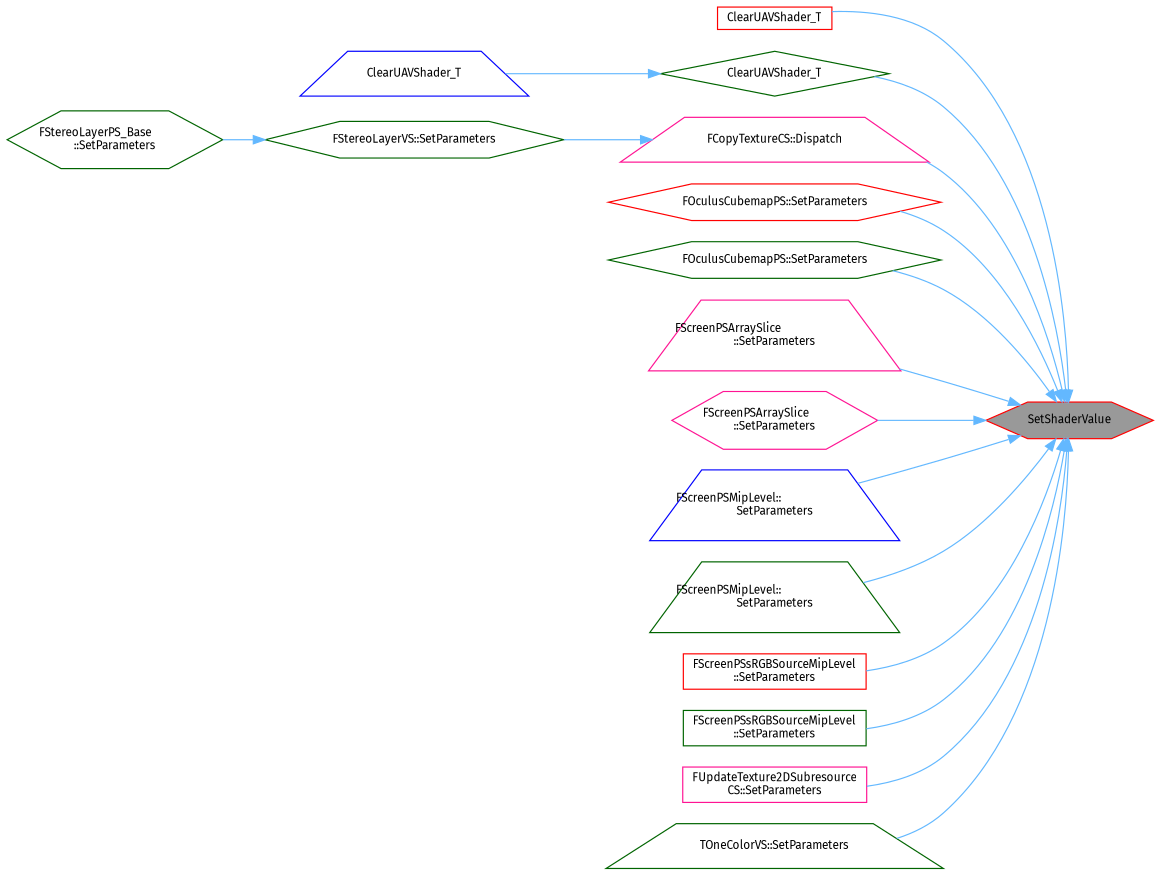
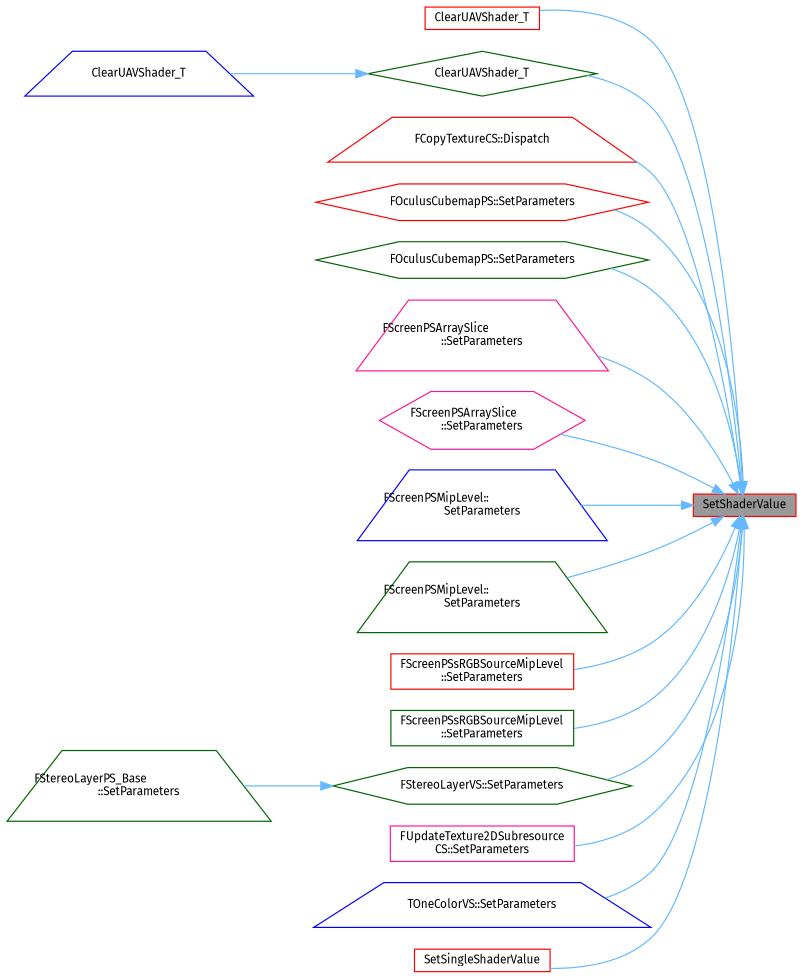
node "FStereoLayerPS_Base ::SetParameters": shape hexagon -> trapezium
edge "FStereoLayerVS::SetParameters" -> "FCopyTextureCS::Dispatch": now "FStereoLayerVS::SetParameters" -> "SetShaderValue"
node "FCopyTextureCS::Dispatch": color deeppink -> red
node "SetShaderValue": shape hexagon -> box
node "TOneColorVS::SetParameters": color darkgreen -> blue
node "SetSingleShaderValue": added
